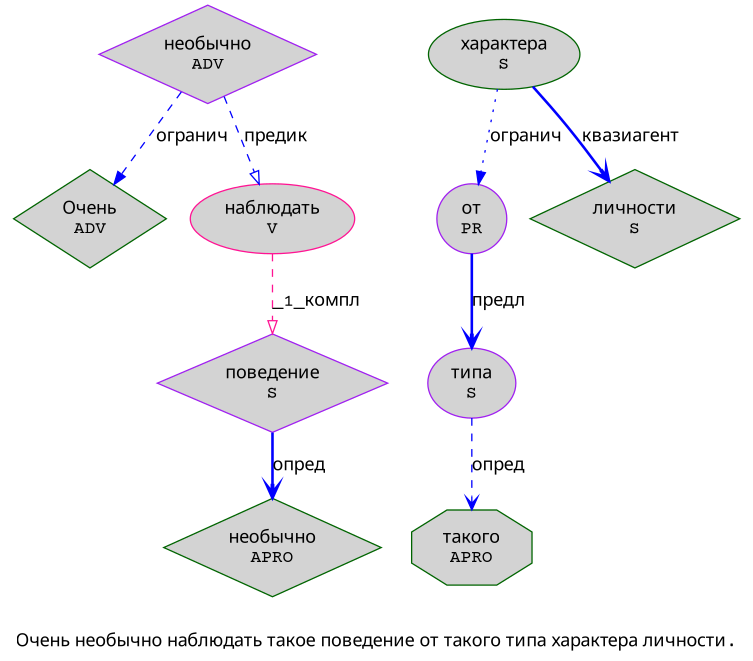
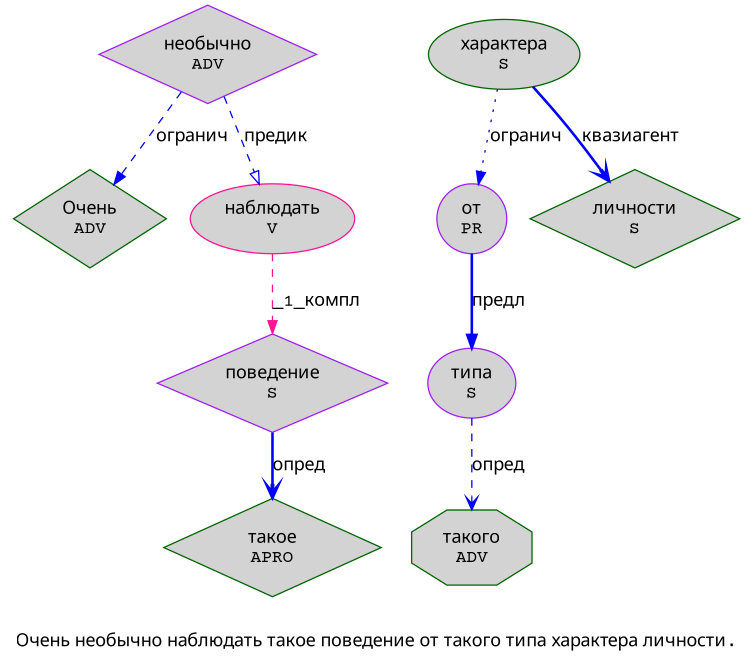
edge "наблюдать V" -> "поведение S": arrowhead onormal -> normal
edge "от PR" -> "типа S": arrowhead vee -> normal
node "необычно APRO": label "необычно APRO" -> "такое APRO"
node "такого APRO": label "такого APRO" -> "такого ADV"
